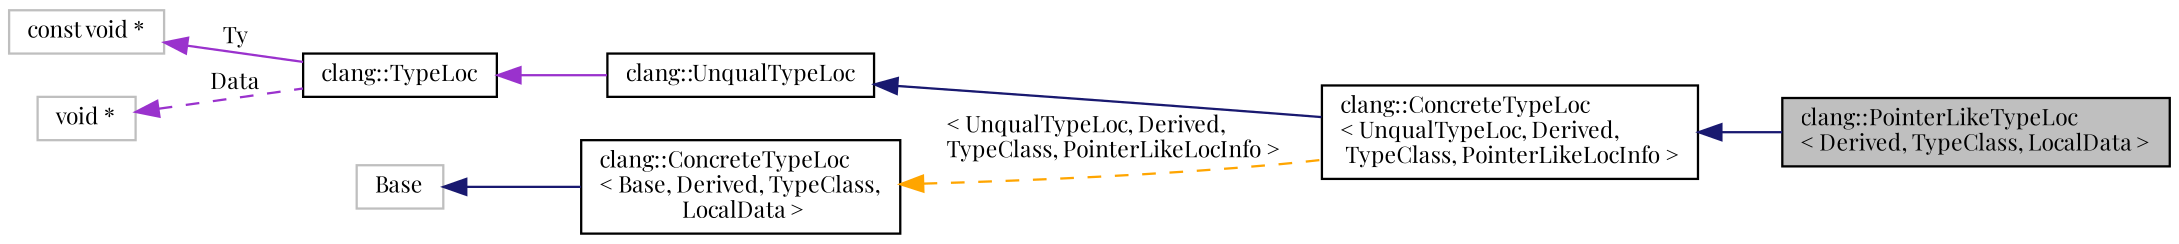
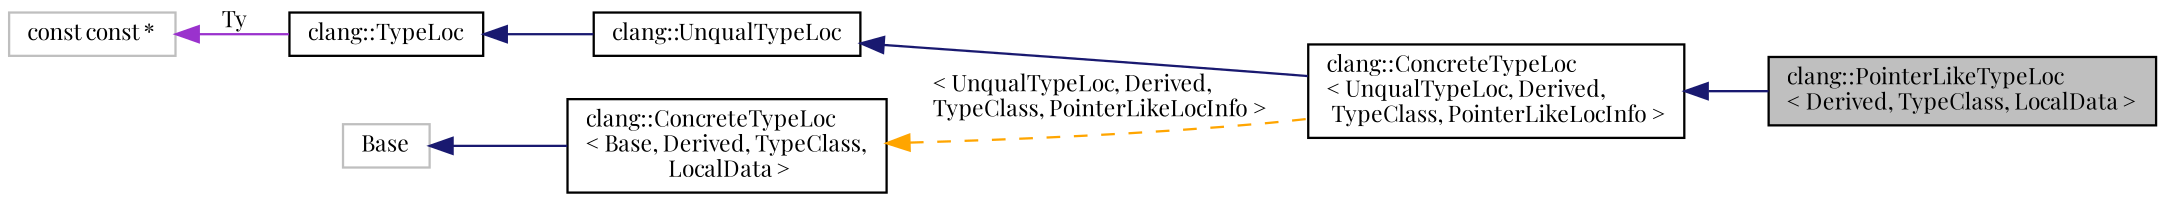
node "const void *": label "const void *" -> "const const *"
edge "clang::UnqualTypeLoc" -> "clang::TypeLoc": color darkorchid3 -> midnightblue
node "void *": removed
